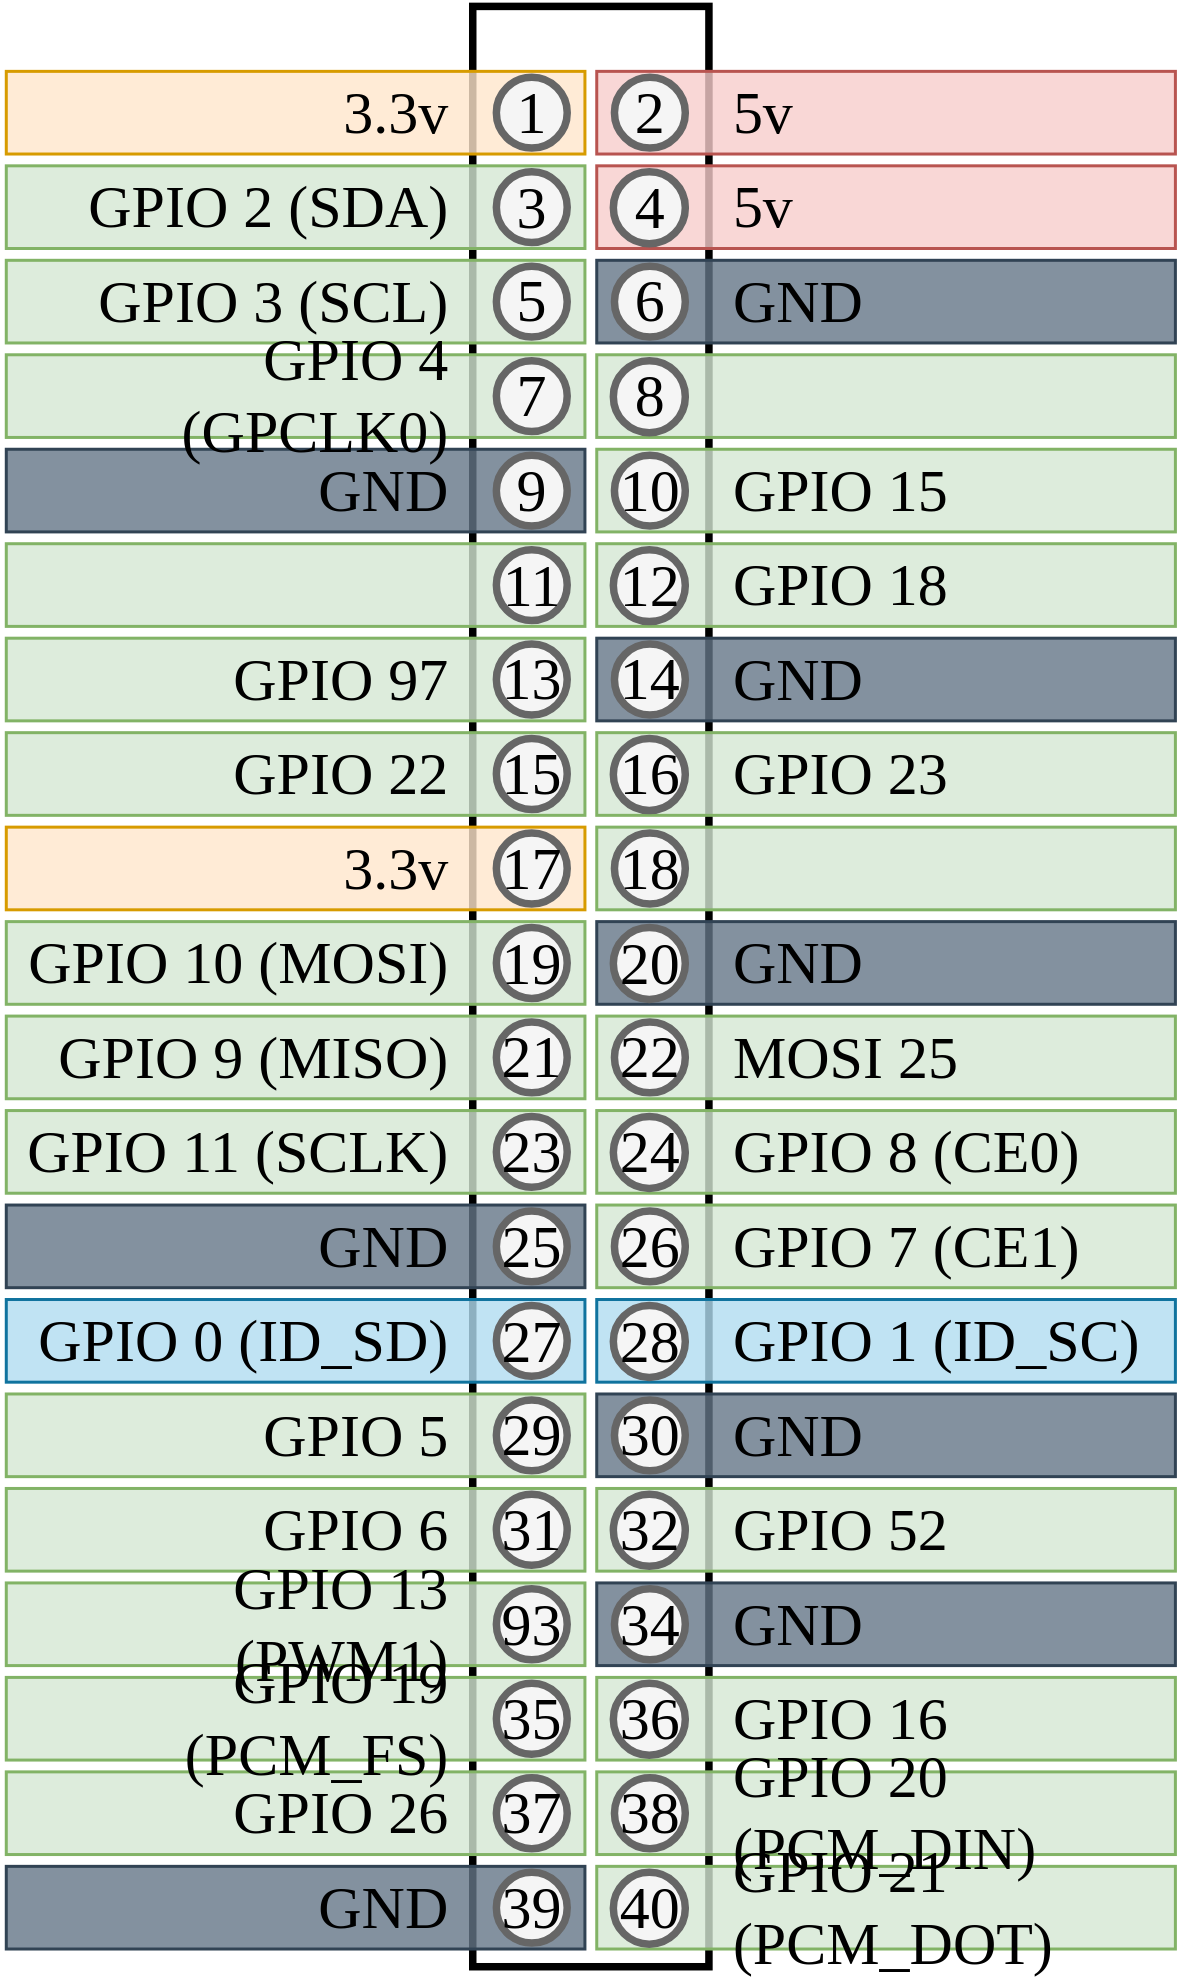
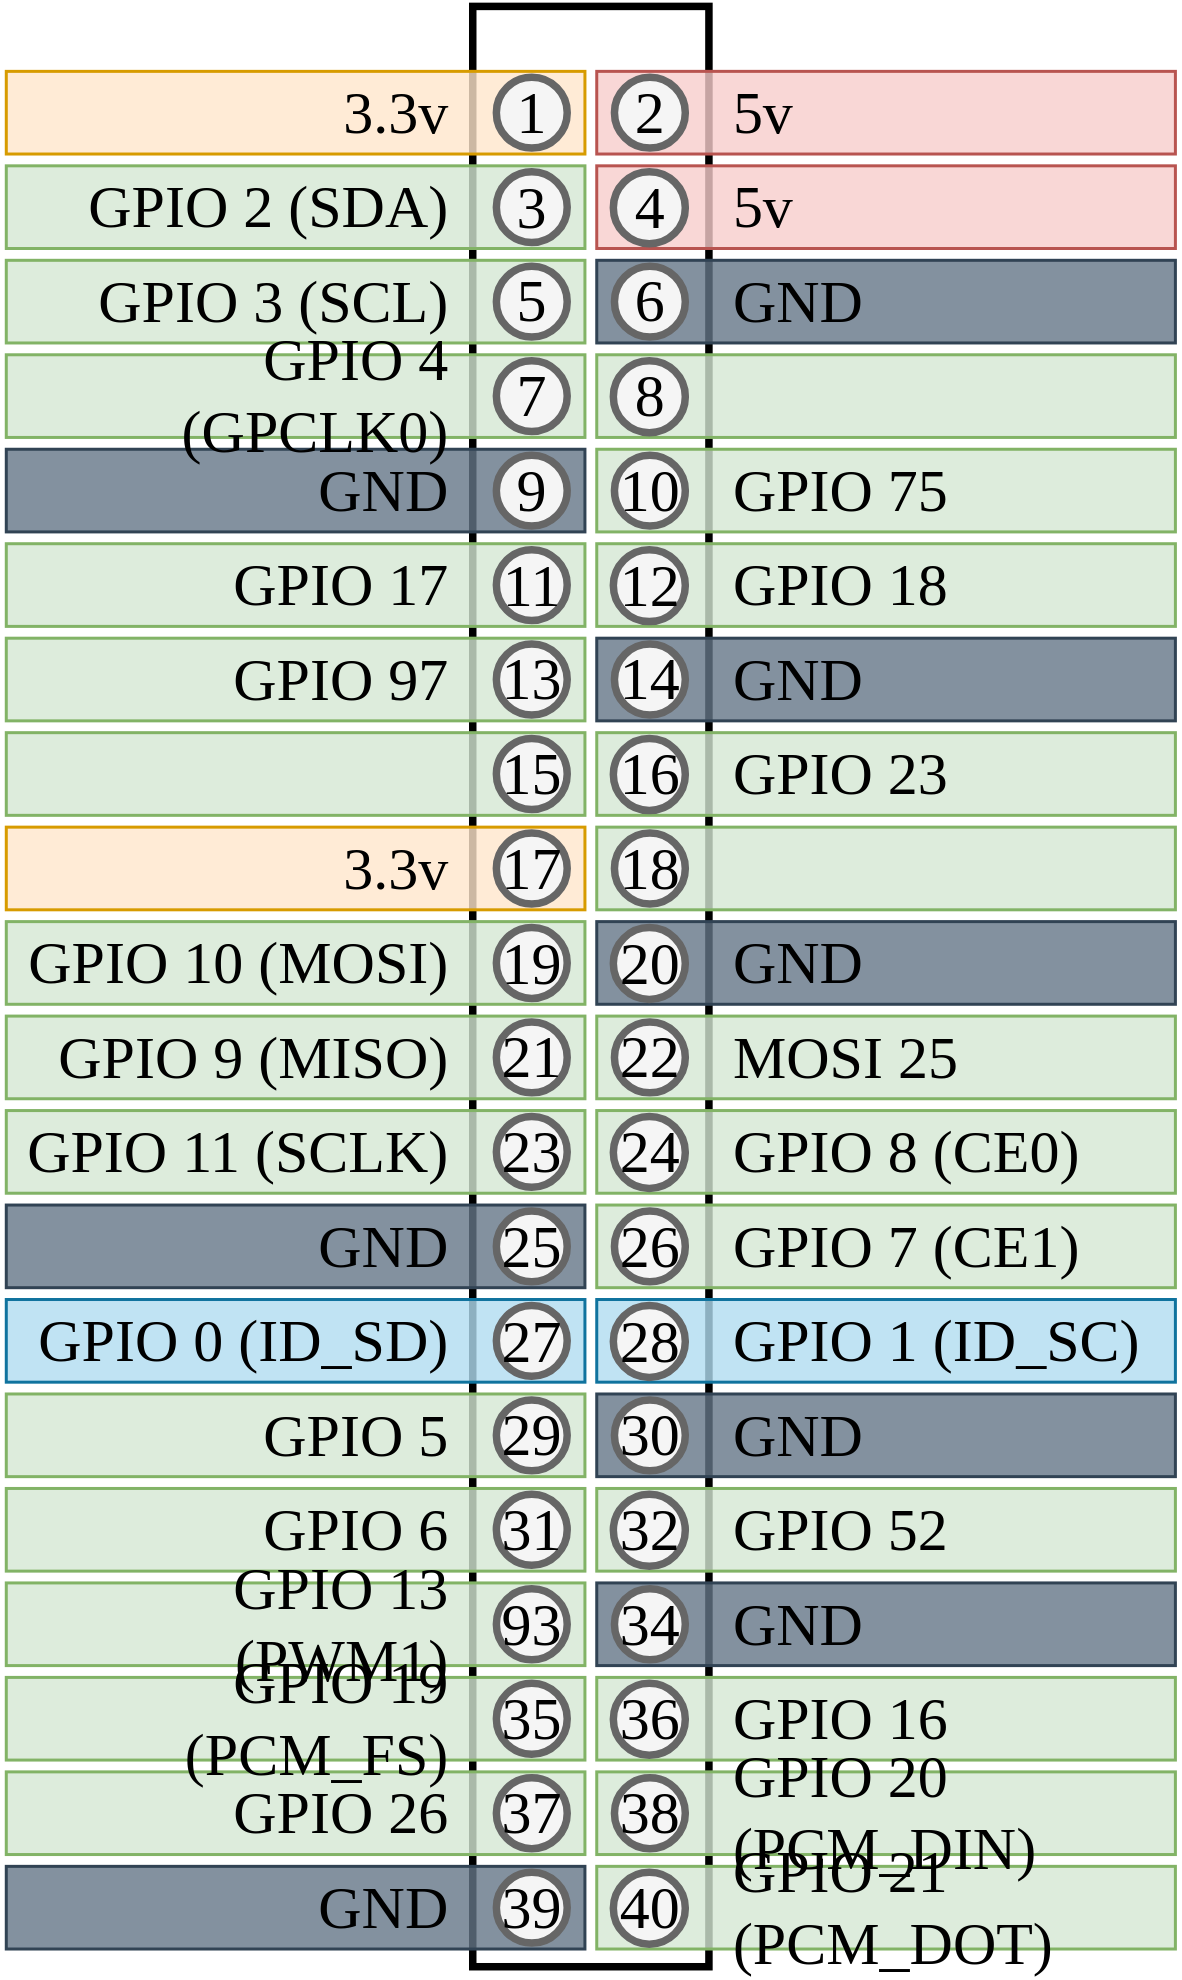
node "GPIO 15": label "GPIO 15" -> "GPIO 75"
node "GPIO 17": added
node "GPIO 22": removed
